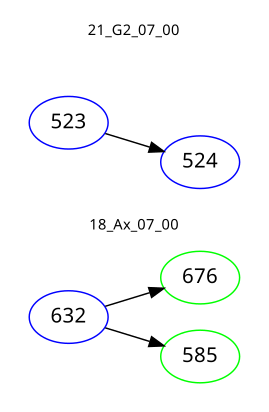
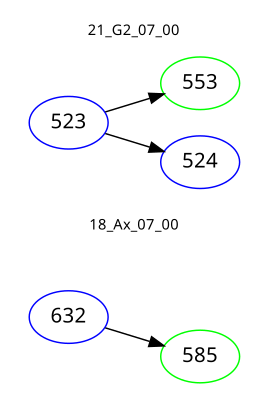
node "553": added
node "676": removed
